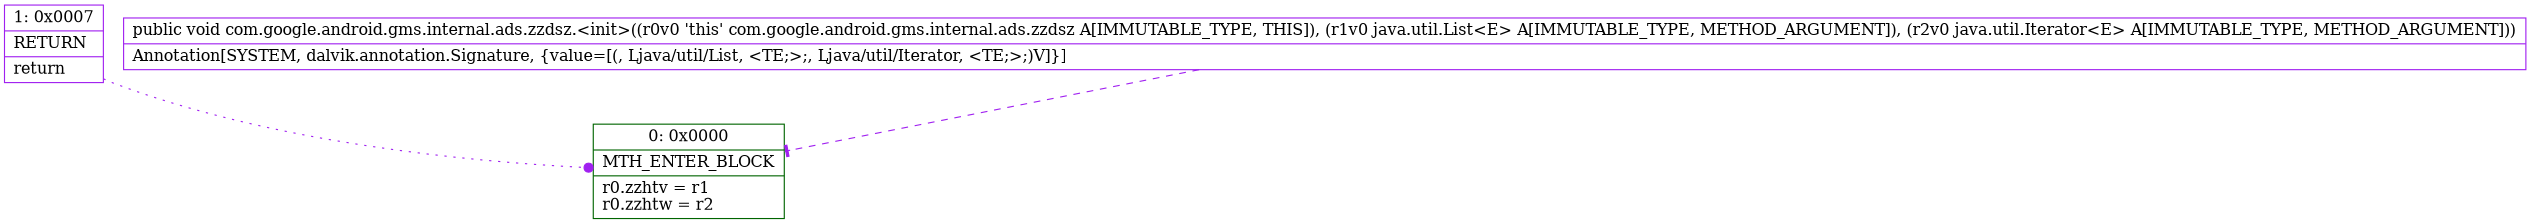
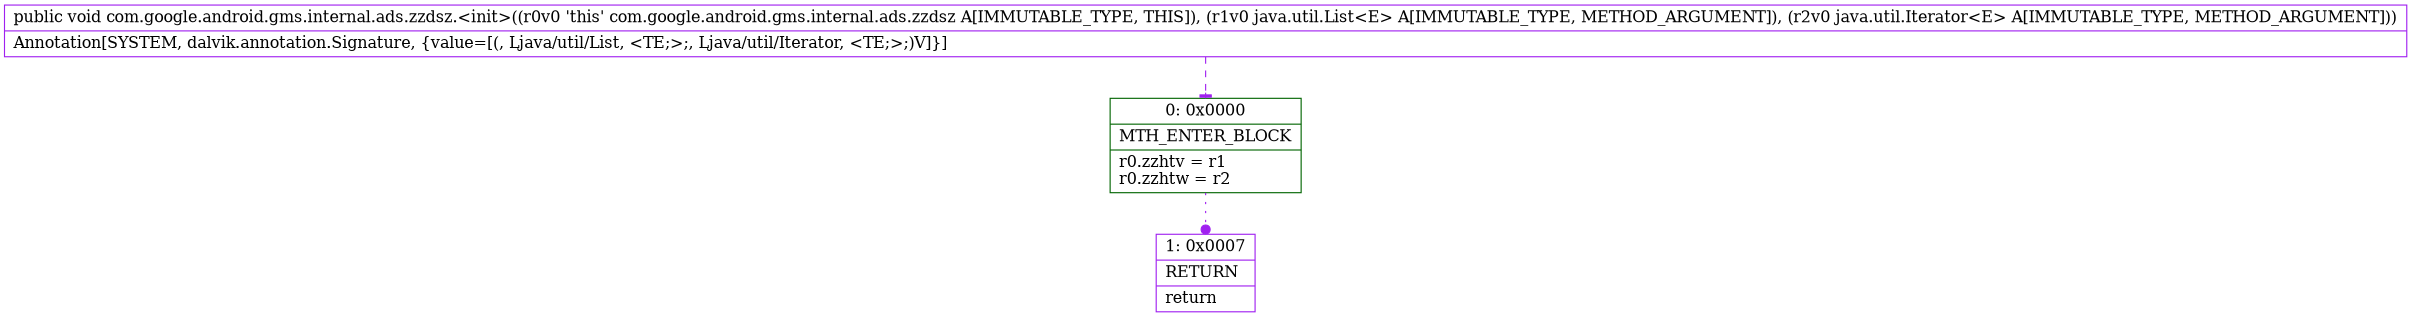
edge "1: 0x0007" -> "0: 0x0000": reversed
